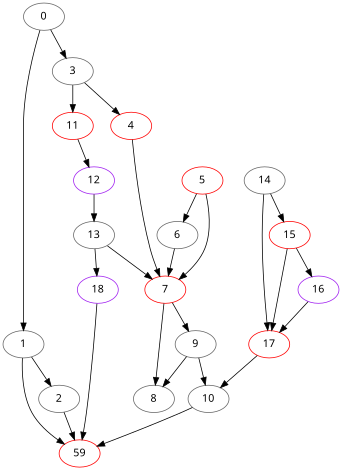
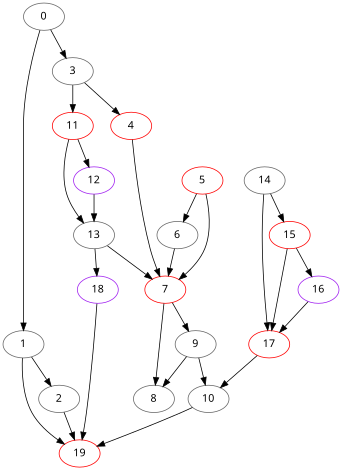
edge "11" -> "13": added
node "59": label "59" -> "19"
